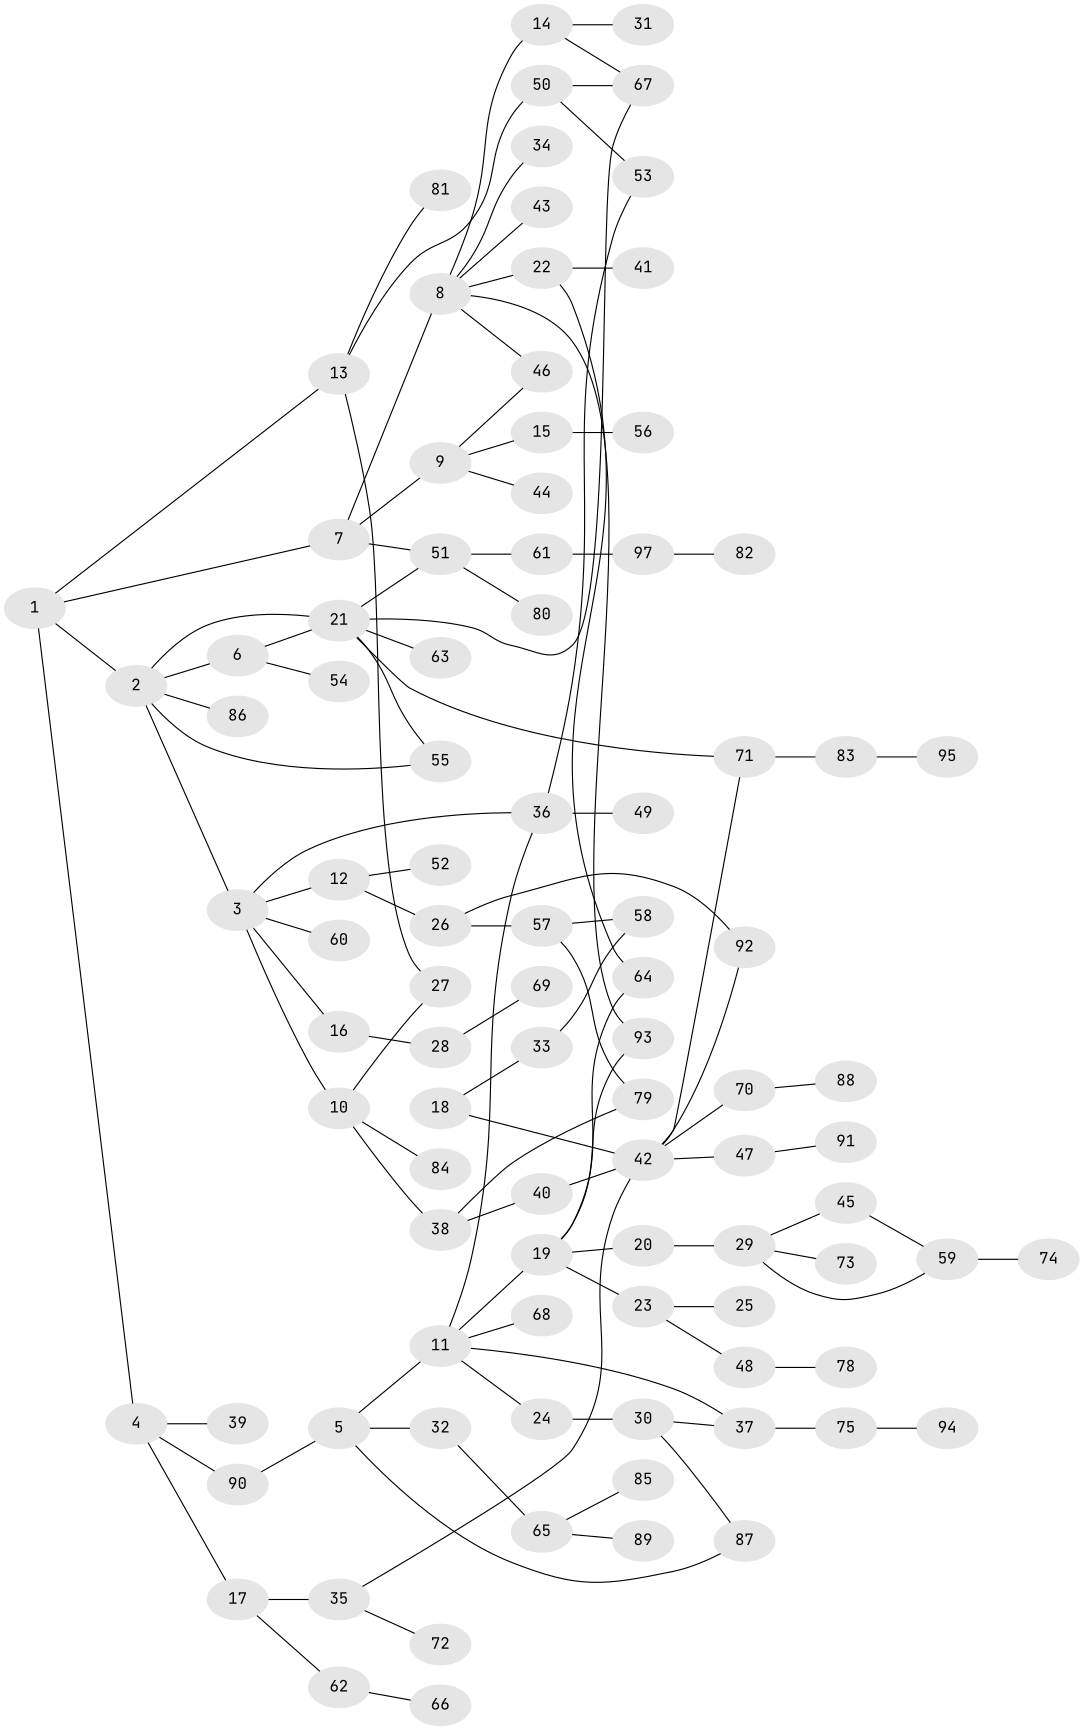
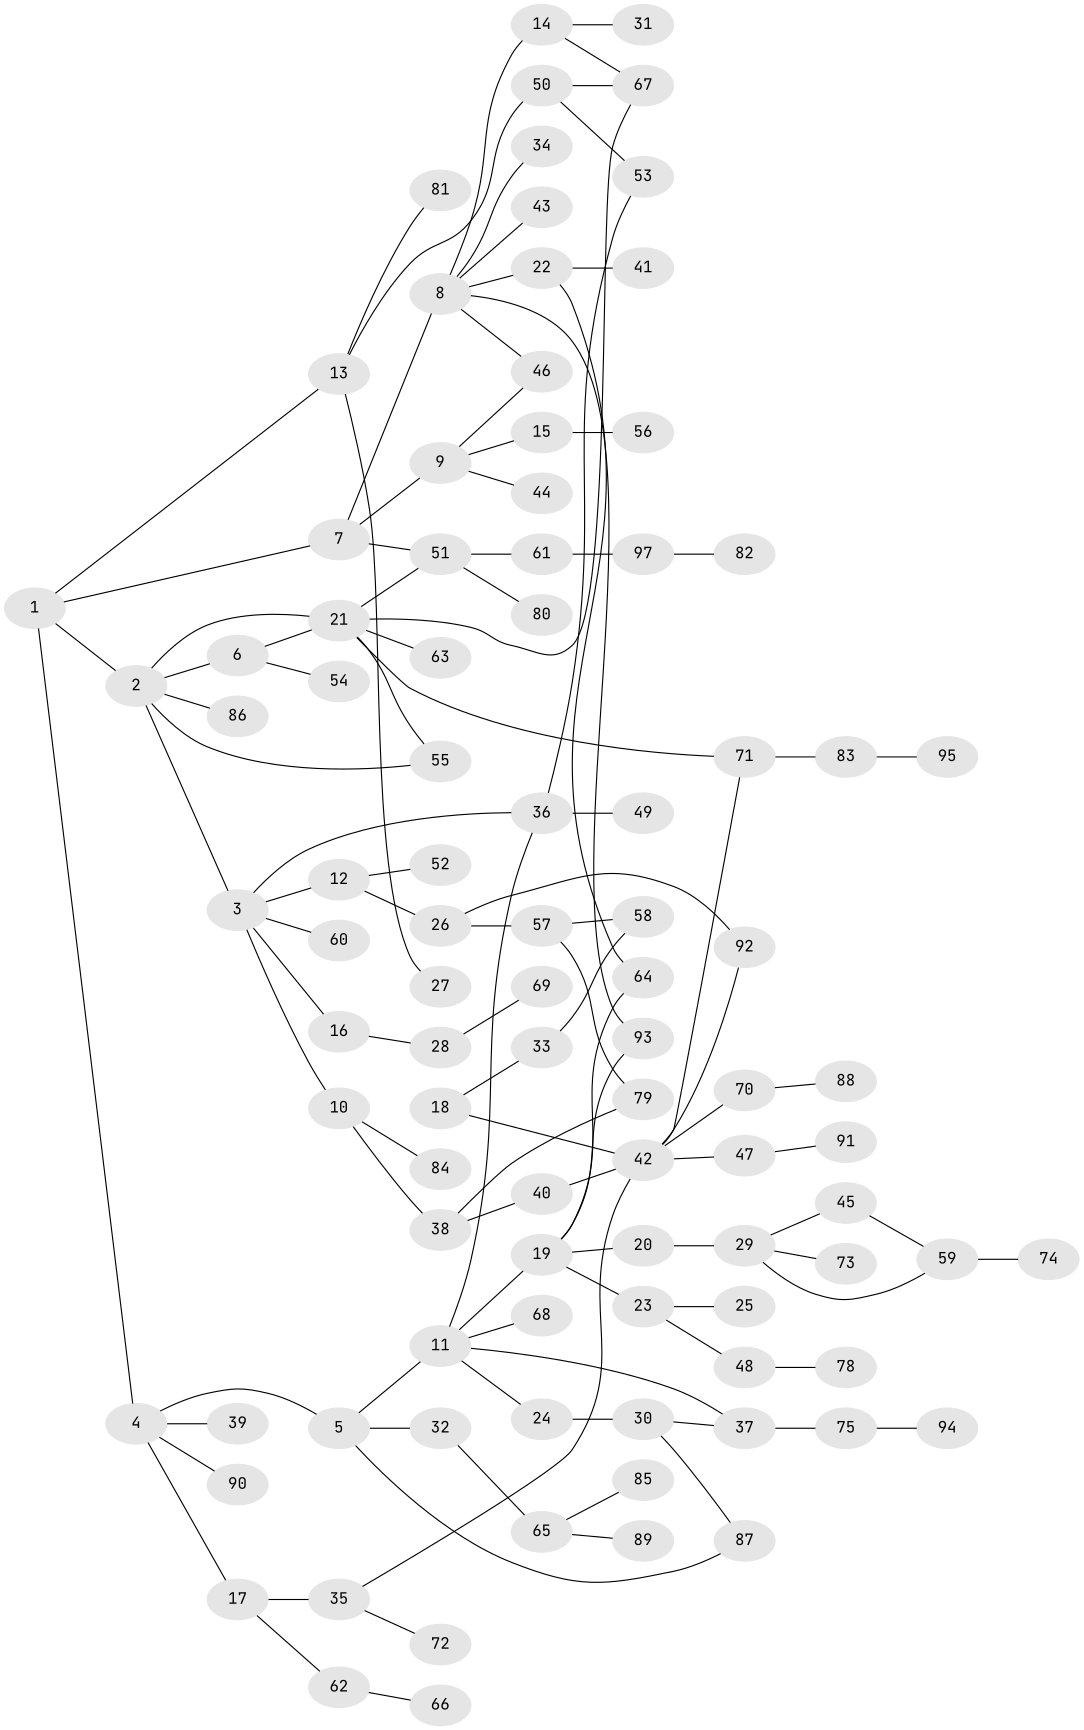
edge "27" -- "10": removed
edge "5" -- "90": now "5" -- "4"
